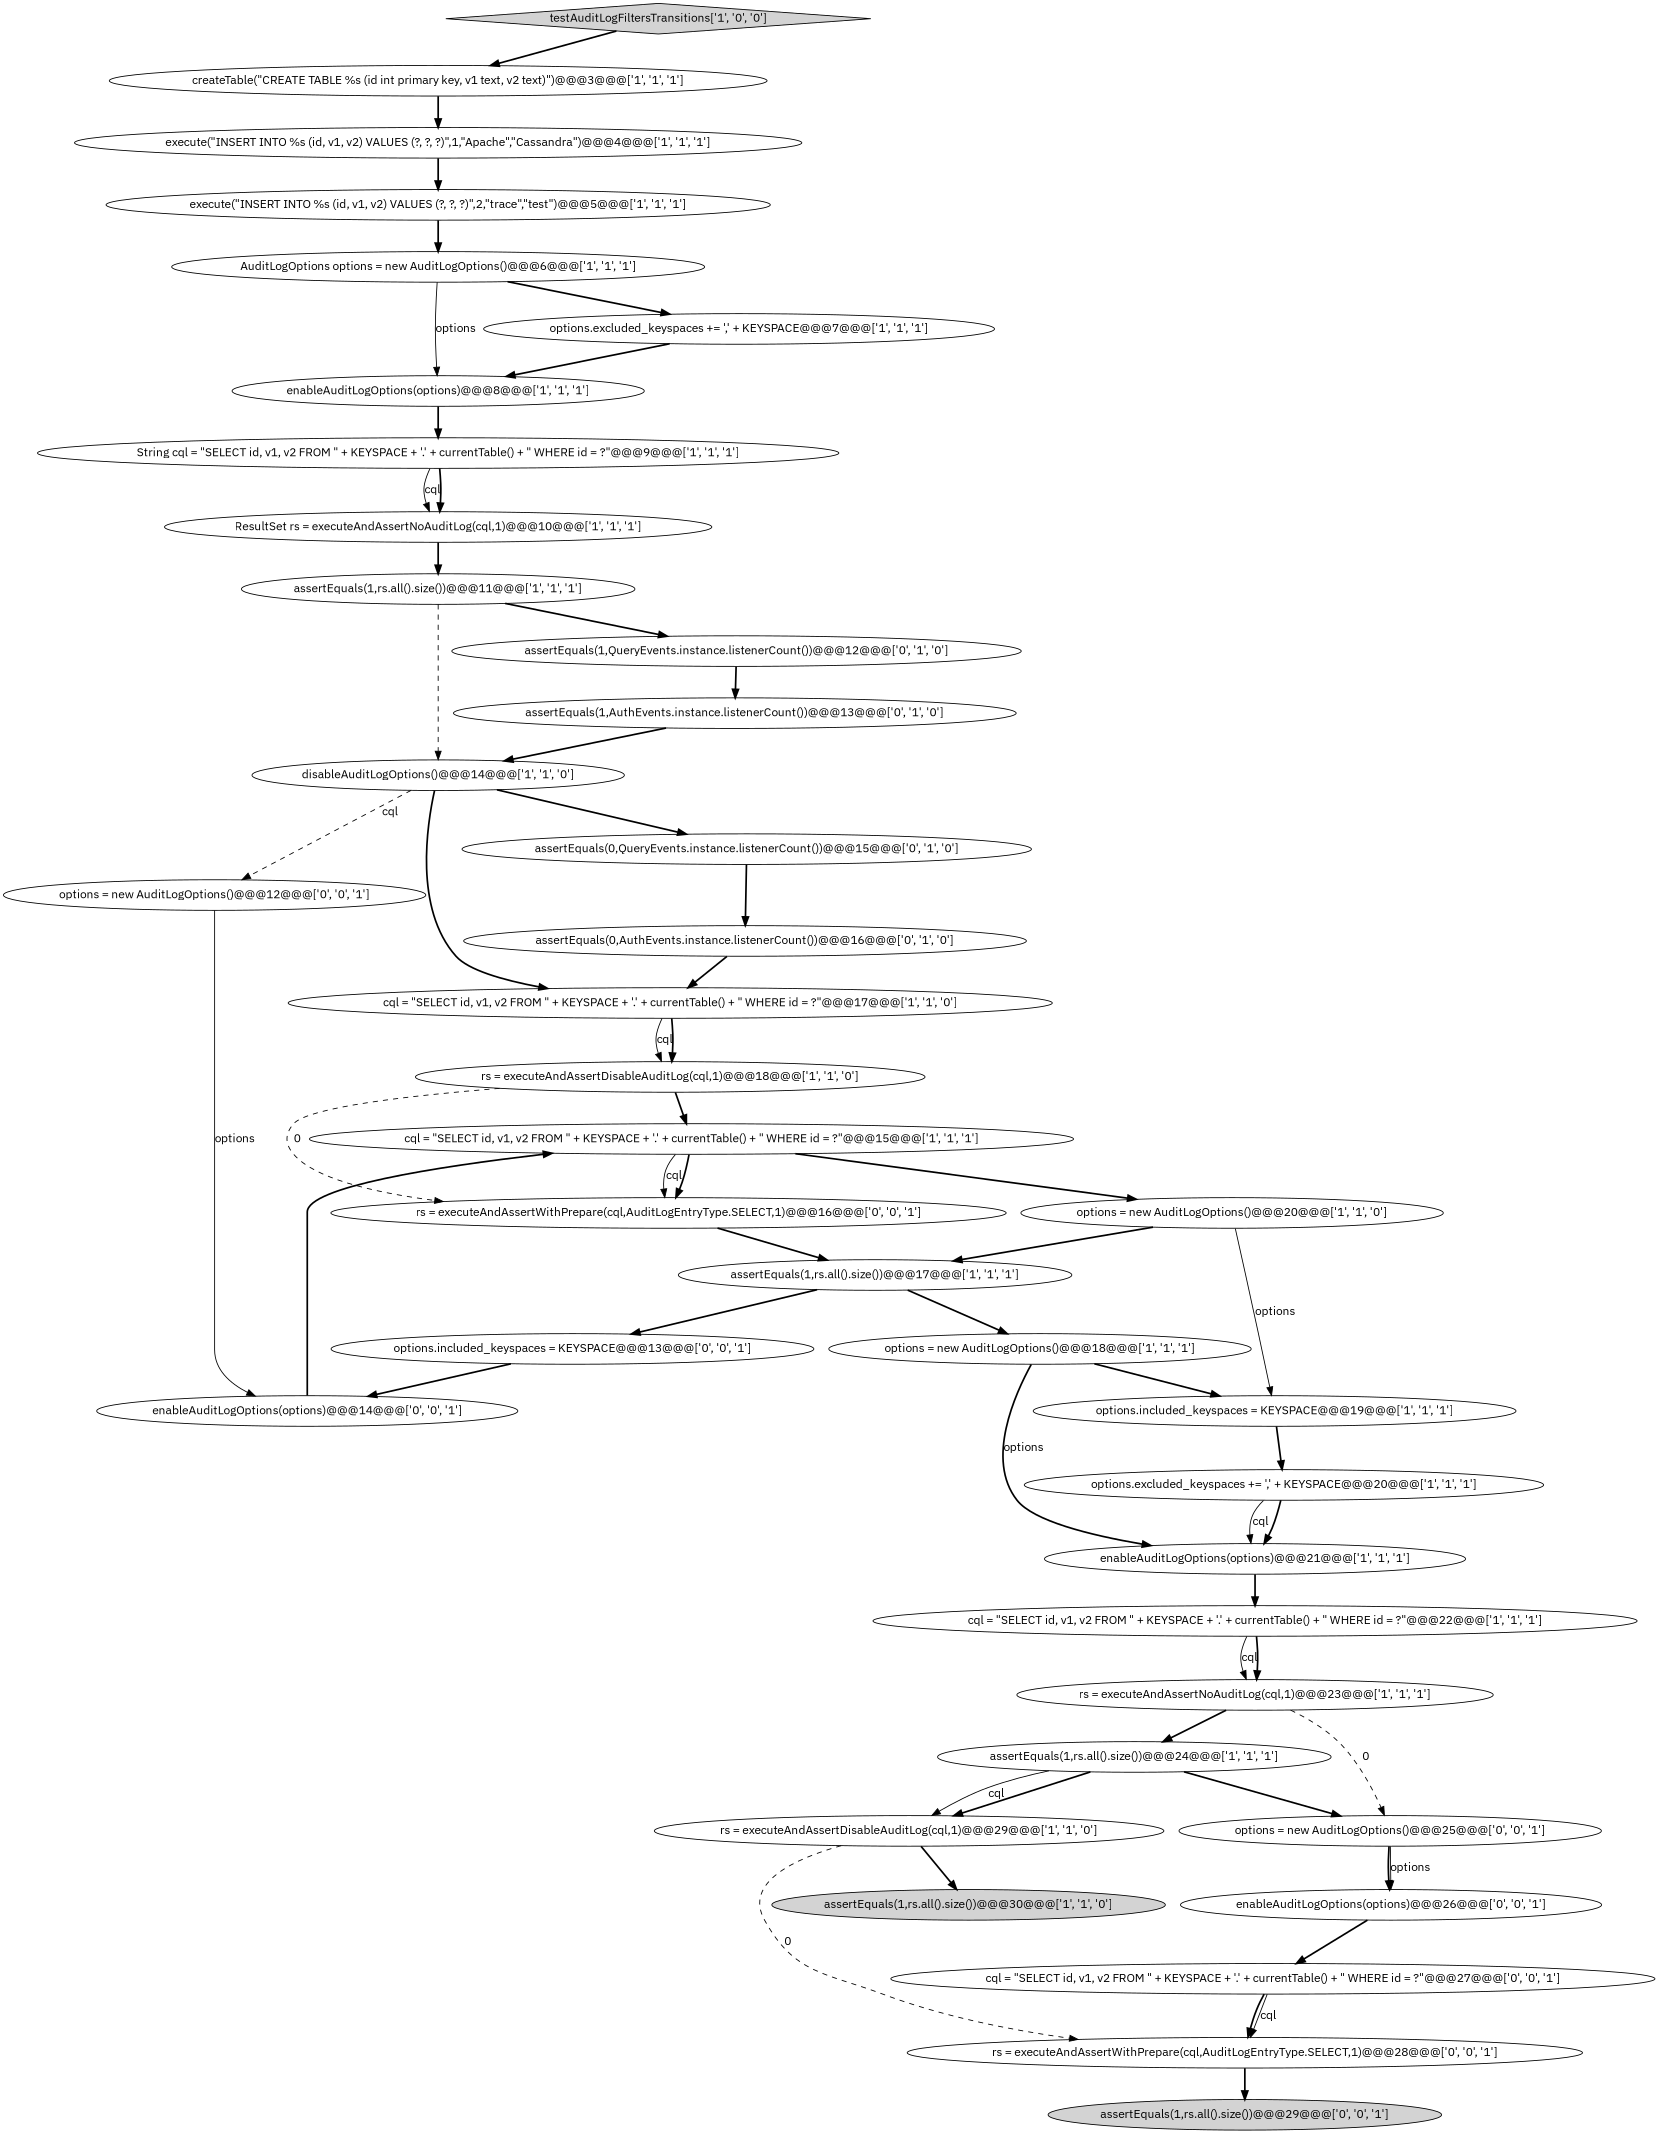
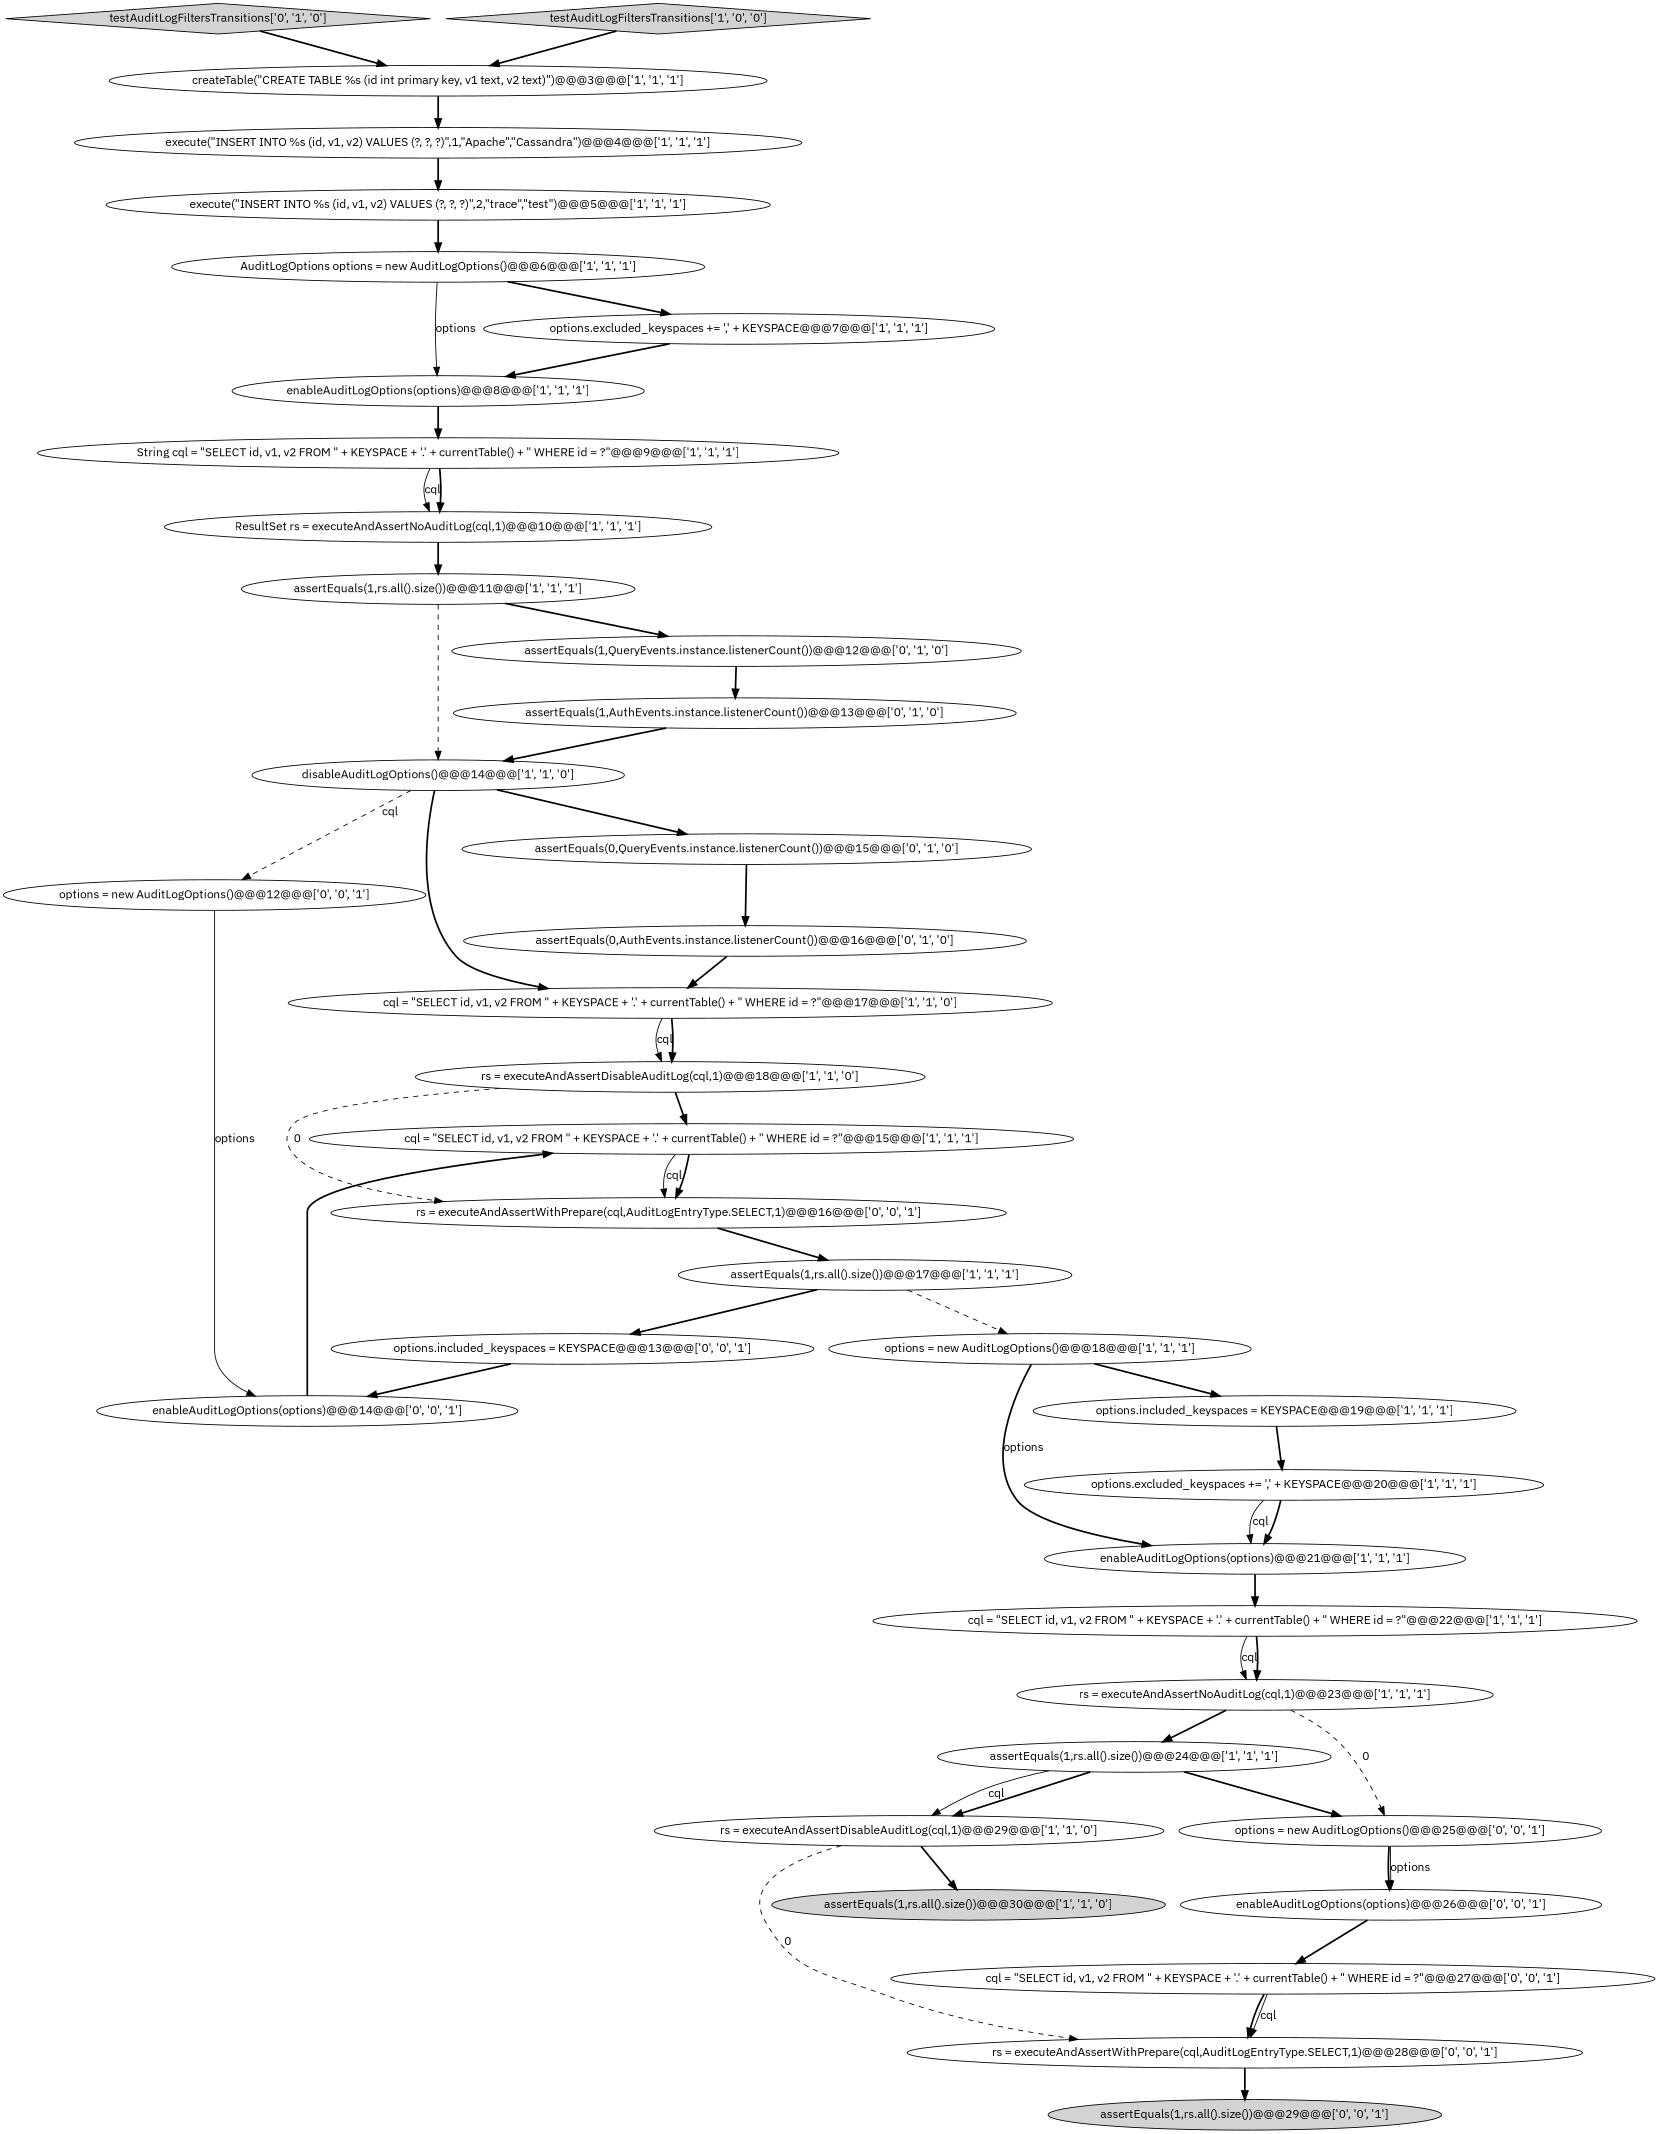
node "testAuditLogFiltersTransitions['0', '1', '0']": added
node "options = new AuditLogOptions()@@@20@@@['1', '1', '0']": removed
edge "assertEquals(1,rs.all().size())@@@17@@@['1', '1', '1']" -> "options = new AuditLogOptions()@@@18@@@['1', '1', '1']": style bold -> dashed
